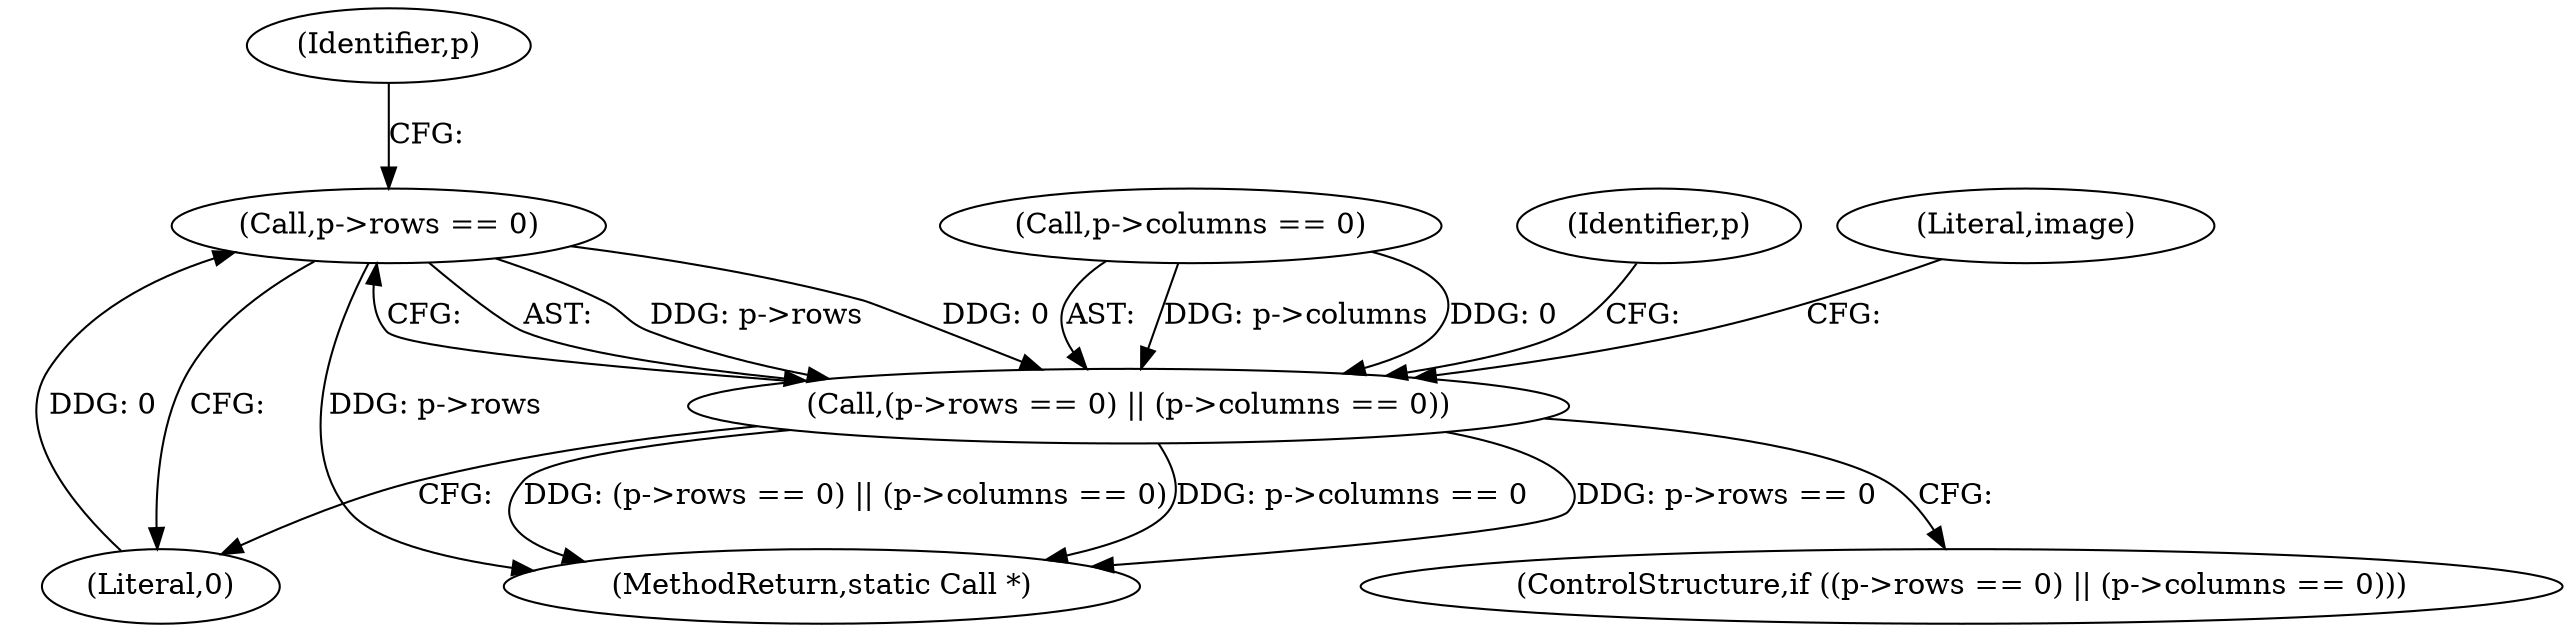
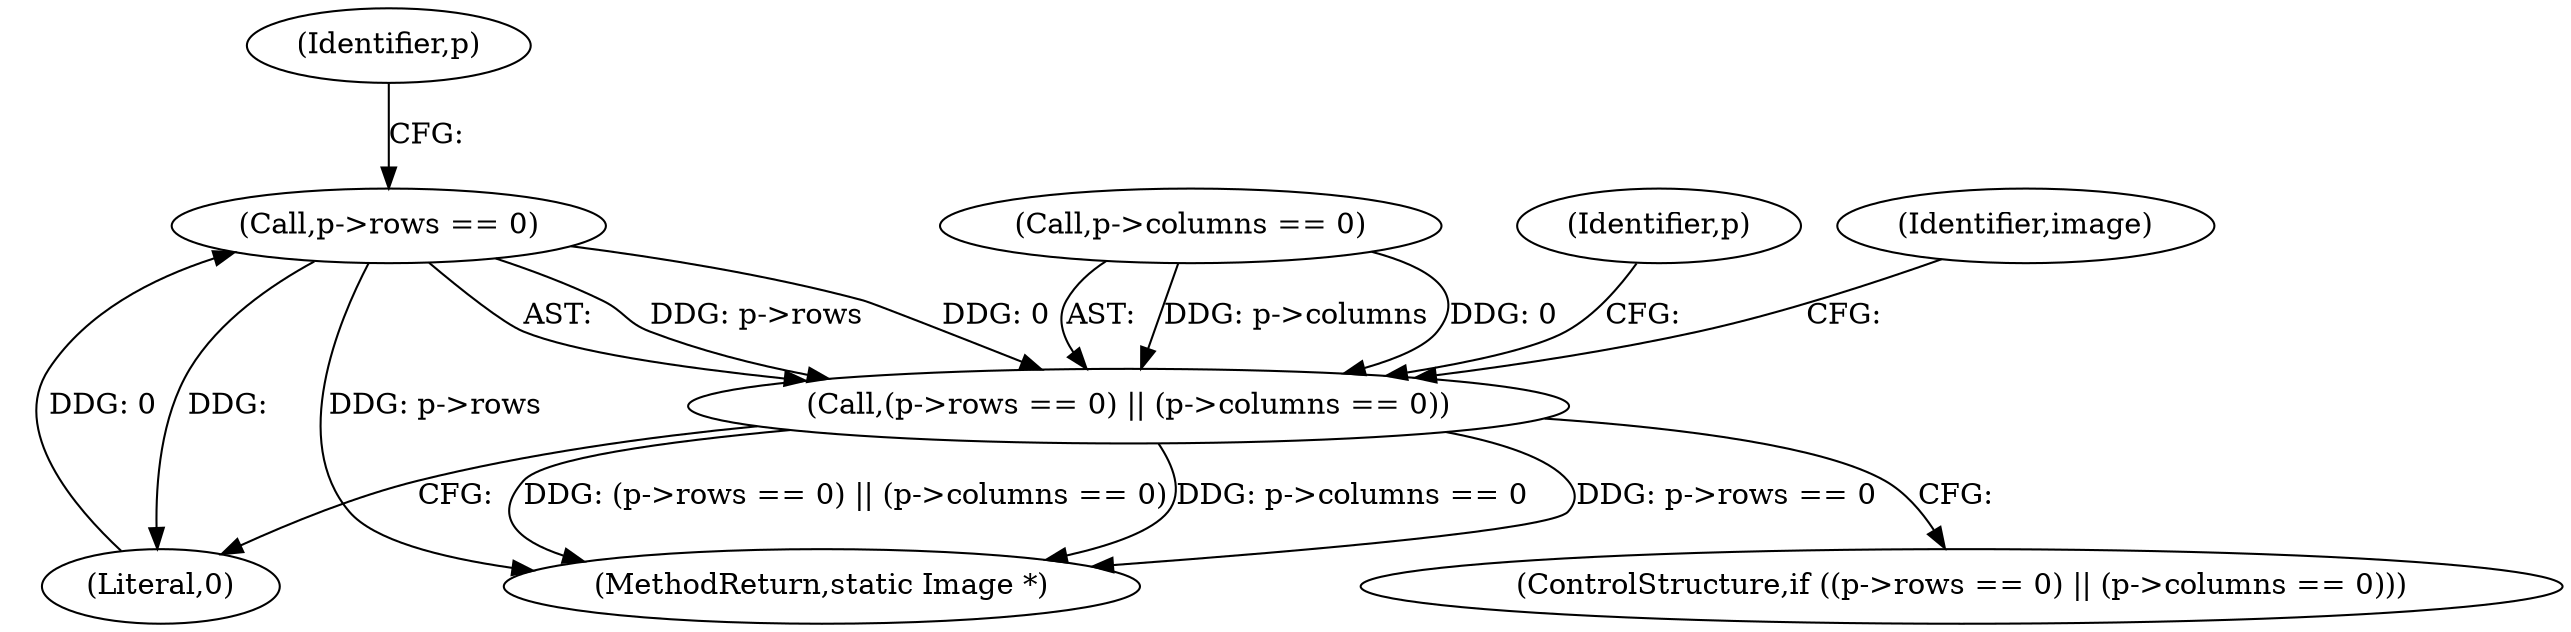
node "(Literal,image)": label "(Literal,image)" -> "(Identifier,image)"
edge "(Call,(p->rows == 0) || (p->columns == 0))" -> "(Call,p->rows == 0)": removed, label "CFG:"
edge "(Call,p->rows == 0)" -> "(Literal,0)": label "CFG: " -> "DDG: "
node "(MethodReturn,static Call *)": label "(MethodReturn,static Call *)" -> "(MethodReturn,static Image *)"
